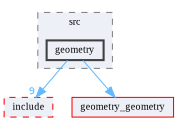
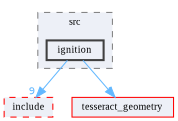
node "geometry": label "geometry" -> "ignition"
node "geometry_geometry": label "geometry_geometry" -> "tesseract_geometry"
